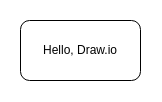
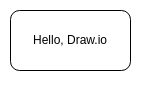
node "Hello, Draw.io": moved (81, 51) -> (71, 41)
